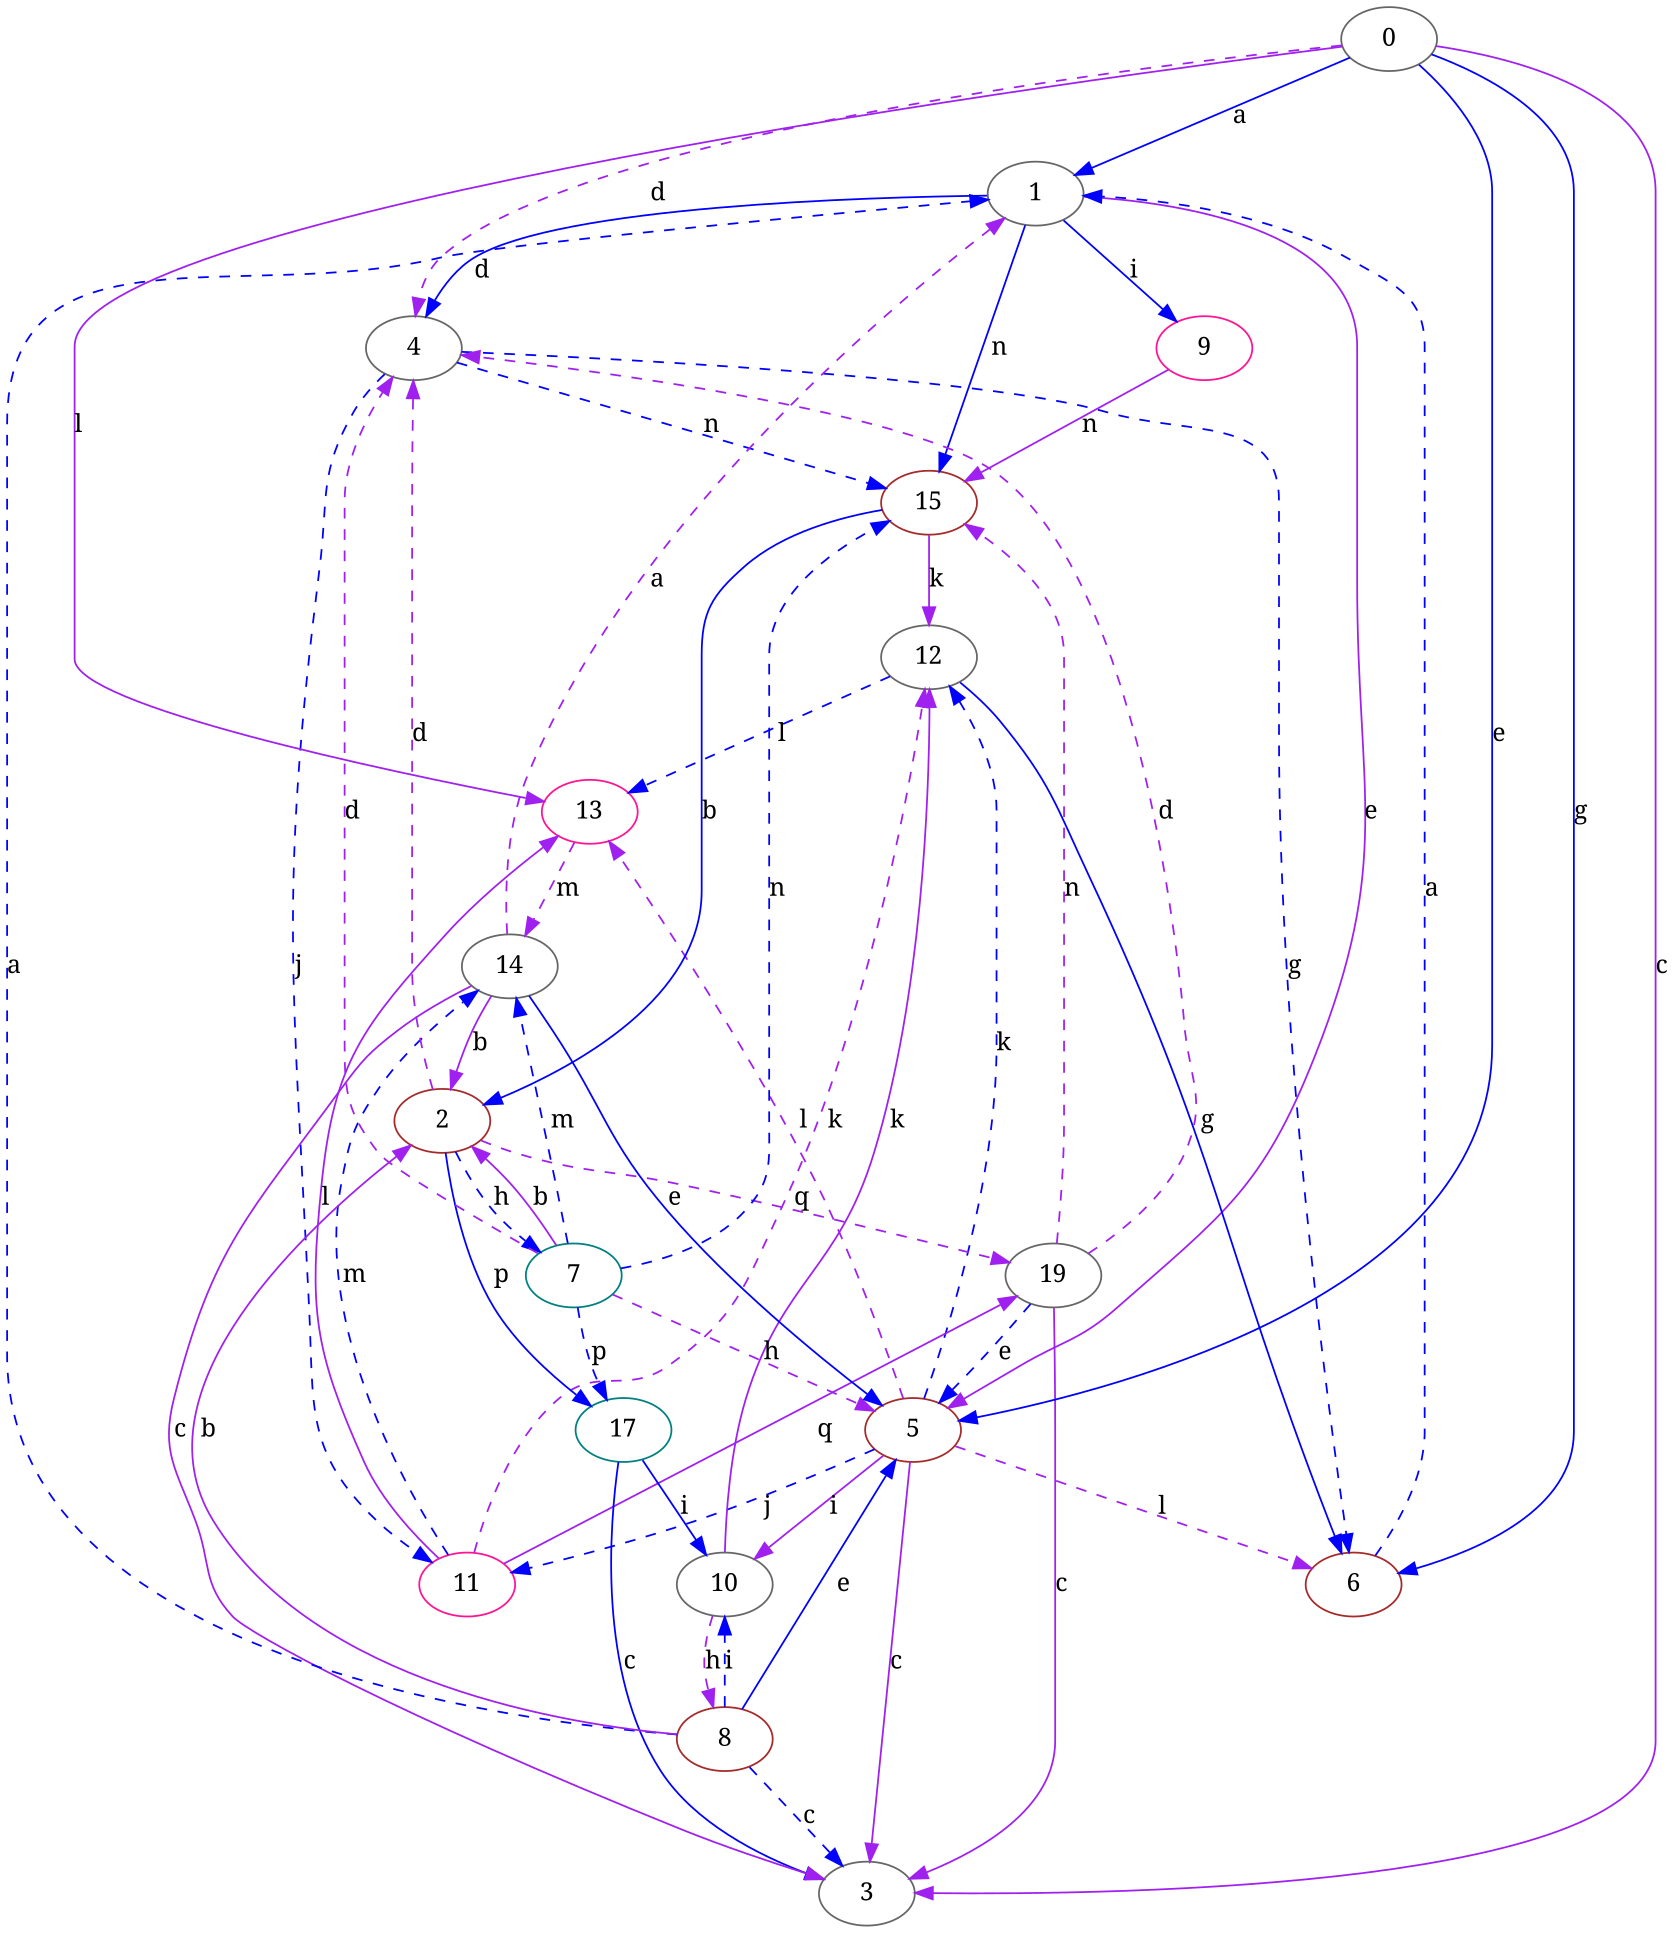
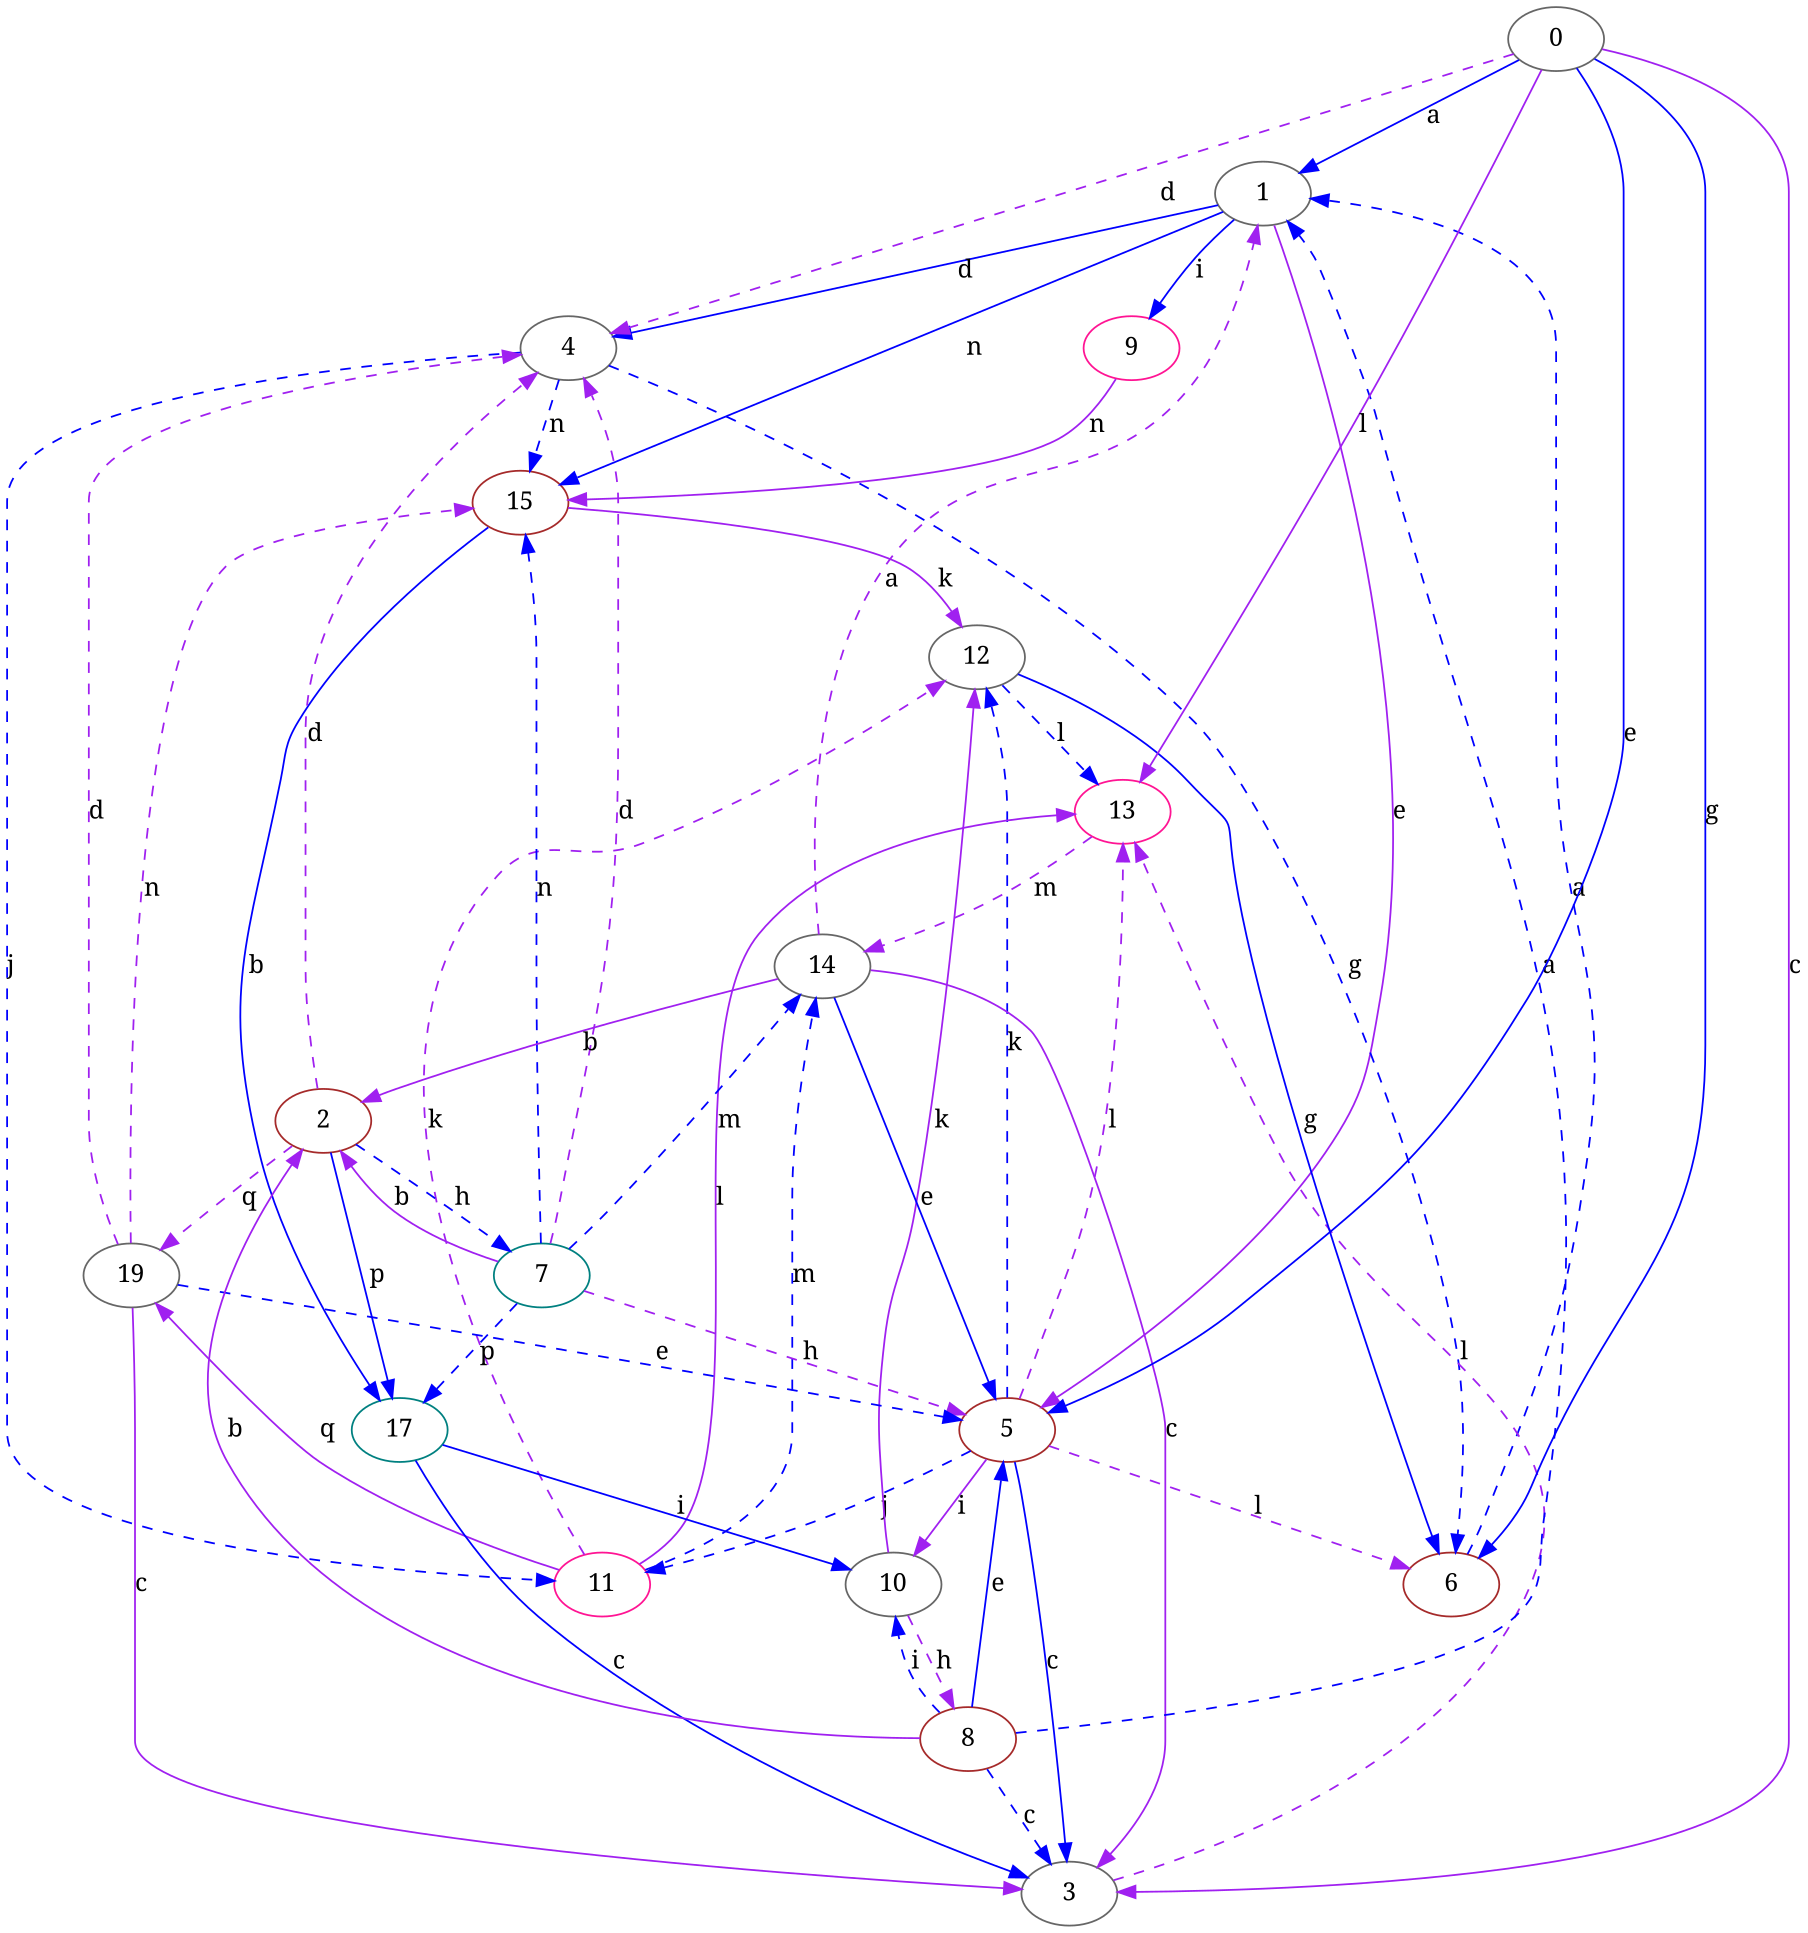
edge "15" -> "2": now "15" -> "17"
edge "3" -> "13": added, label "l"
edge "5" -> "3": color purple -> blue
